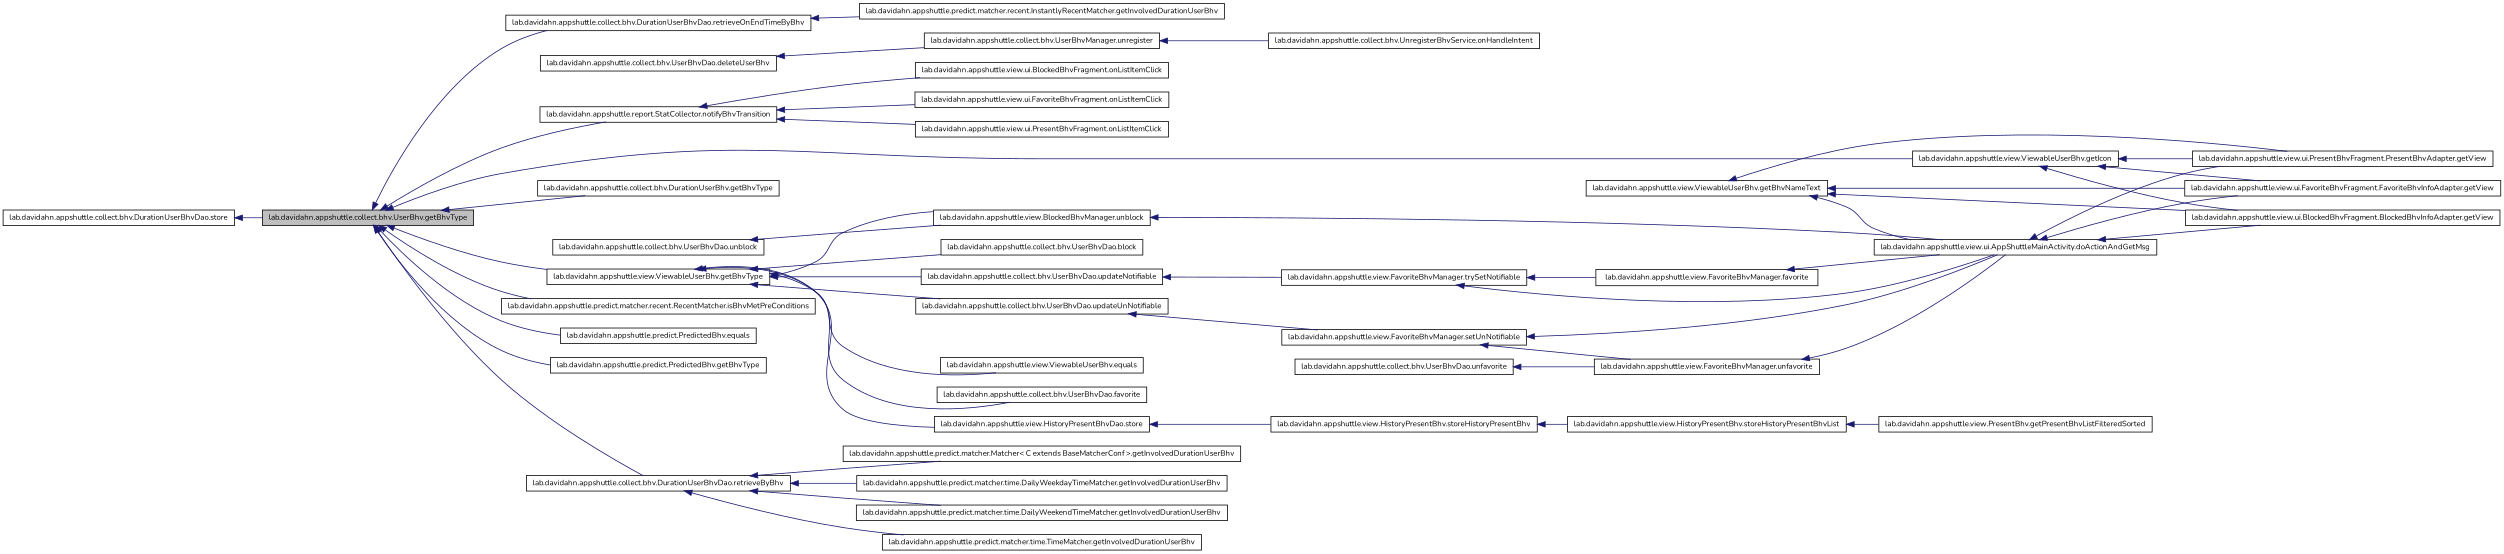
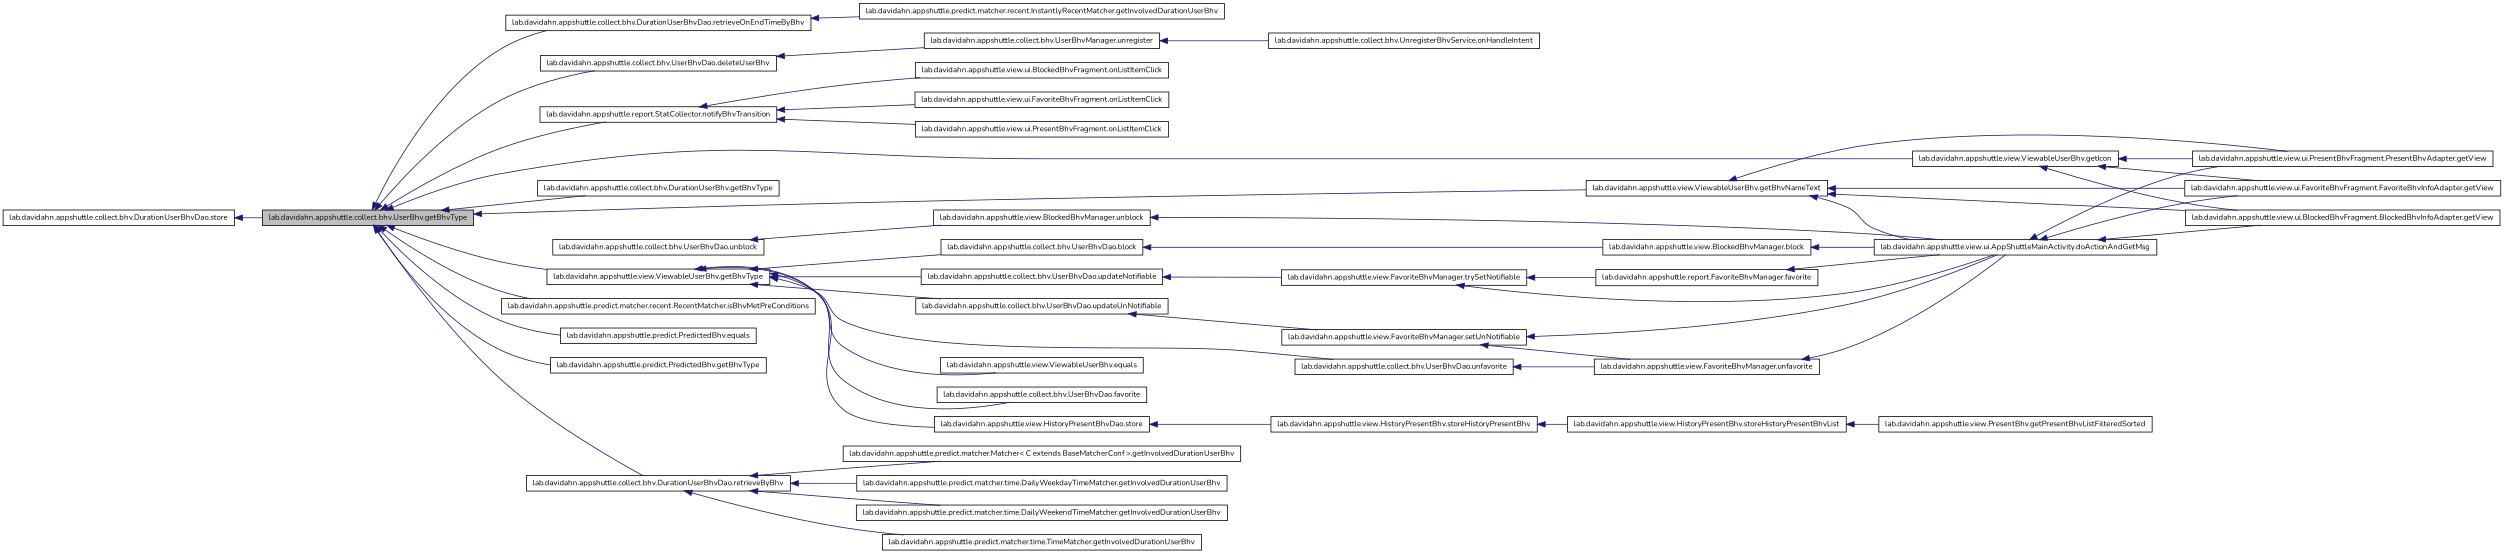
edge "lab.davidahn.appshuttle.collect.bhv.UserBhvDao.deleteUserBhv" -> "lab.davidahn.appshuttle.collect.bhv.UserBhv.getBhvType": added
edge "lab.davidahn.appshuttle.view.ViewableUserBhv.getBhvNameText" -> "lab.davidahn.appshuttle.collect.bhv.UserBhv.getBhvType": added
edge "lab.davidahn.appshuttle.view.BlockedBhvManager.unblock" -> "lab.davidahn.appshuttle.view.ViewableUserBhv.getBhvType": now "lab.davidahn.appshuttle.collect.bhv.UserBhvDao.unfavorite" -> "lab.davidahn.appshuttle.view.ViewableUserBhv.getBhvType"
node "lab.davidahn.appshuttle.view.BlockedBhvManager.block": added
node "lab.davidahn.appshuttle.view.FavoriteBhvManager.favorite": label "lab.davidahn.appshuttle.view.FavoriteBhvManager.favorite" -> "lab.davidahn.appshuttle.report.FavoriteBhvManager.favorite"
